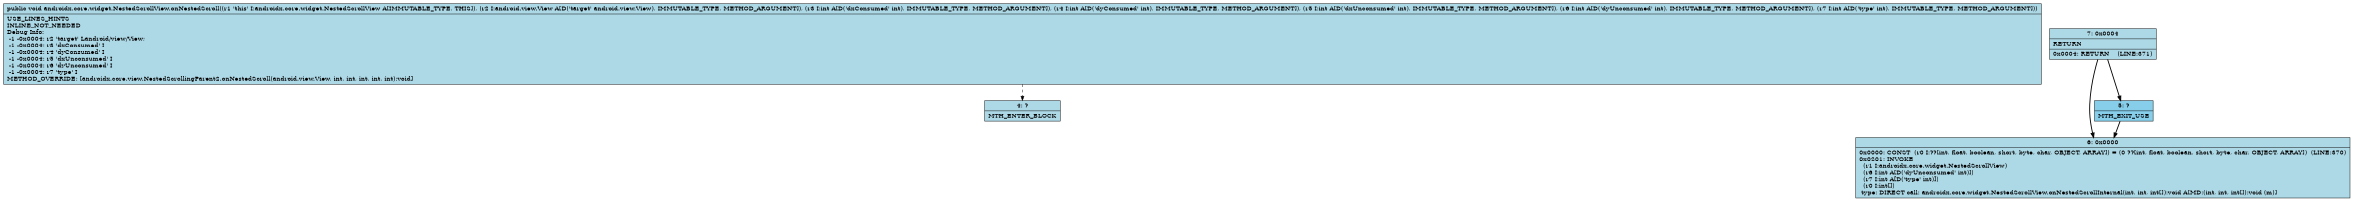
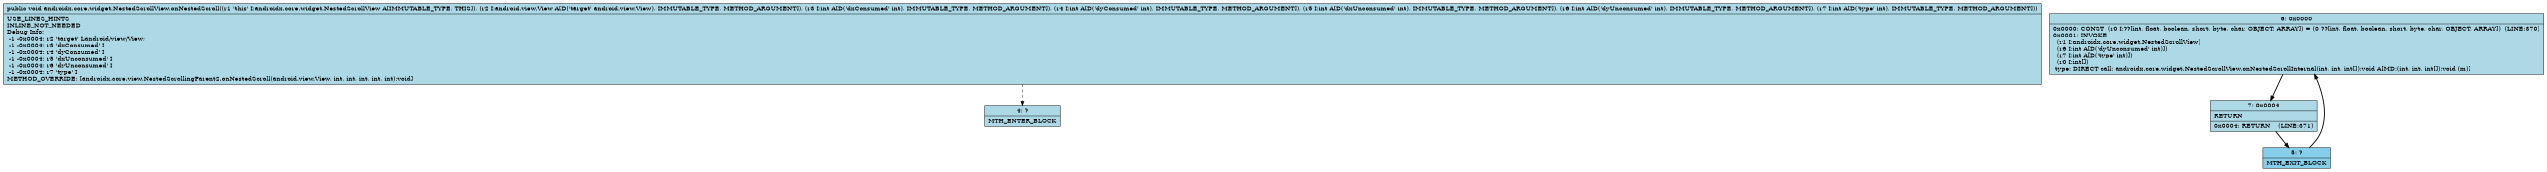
edge "7: 0x0004" -> "6: 0x0000": reversed
node "5: ?": text "MTH_EXIT_USE" -> "MTH_EXIT_BLOCK"
node "6: 0x0000": text "0x0201: INVOKE" -> "0x0001: INVOKE"
